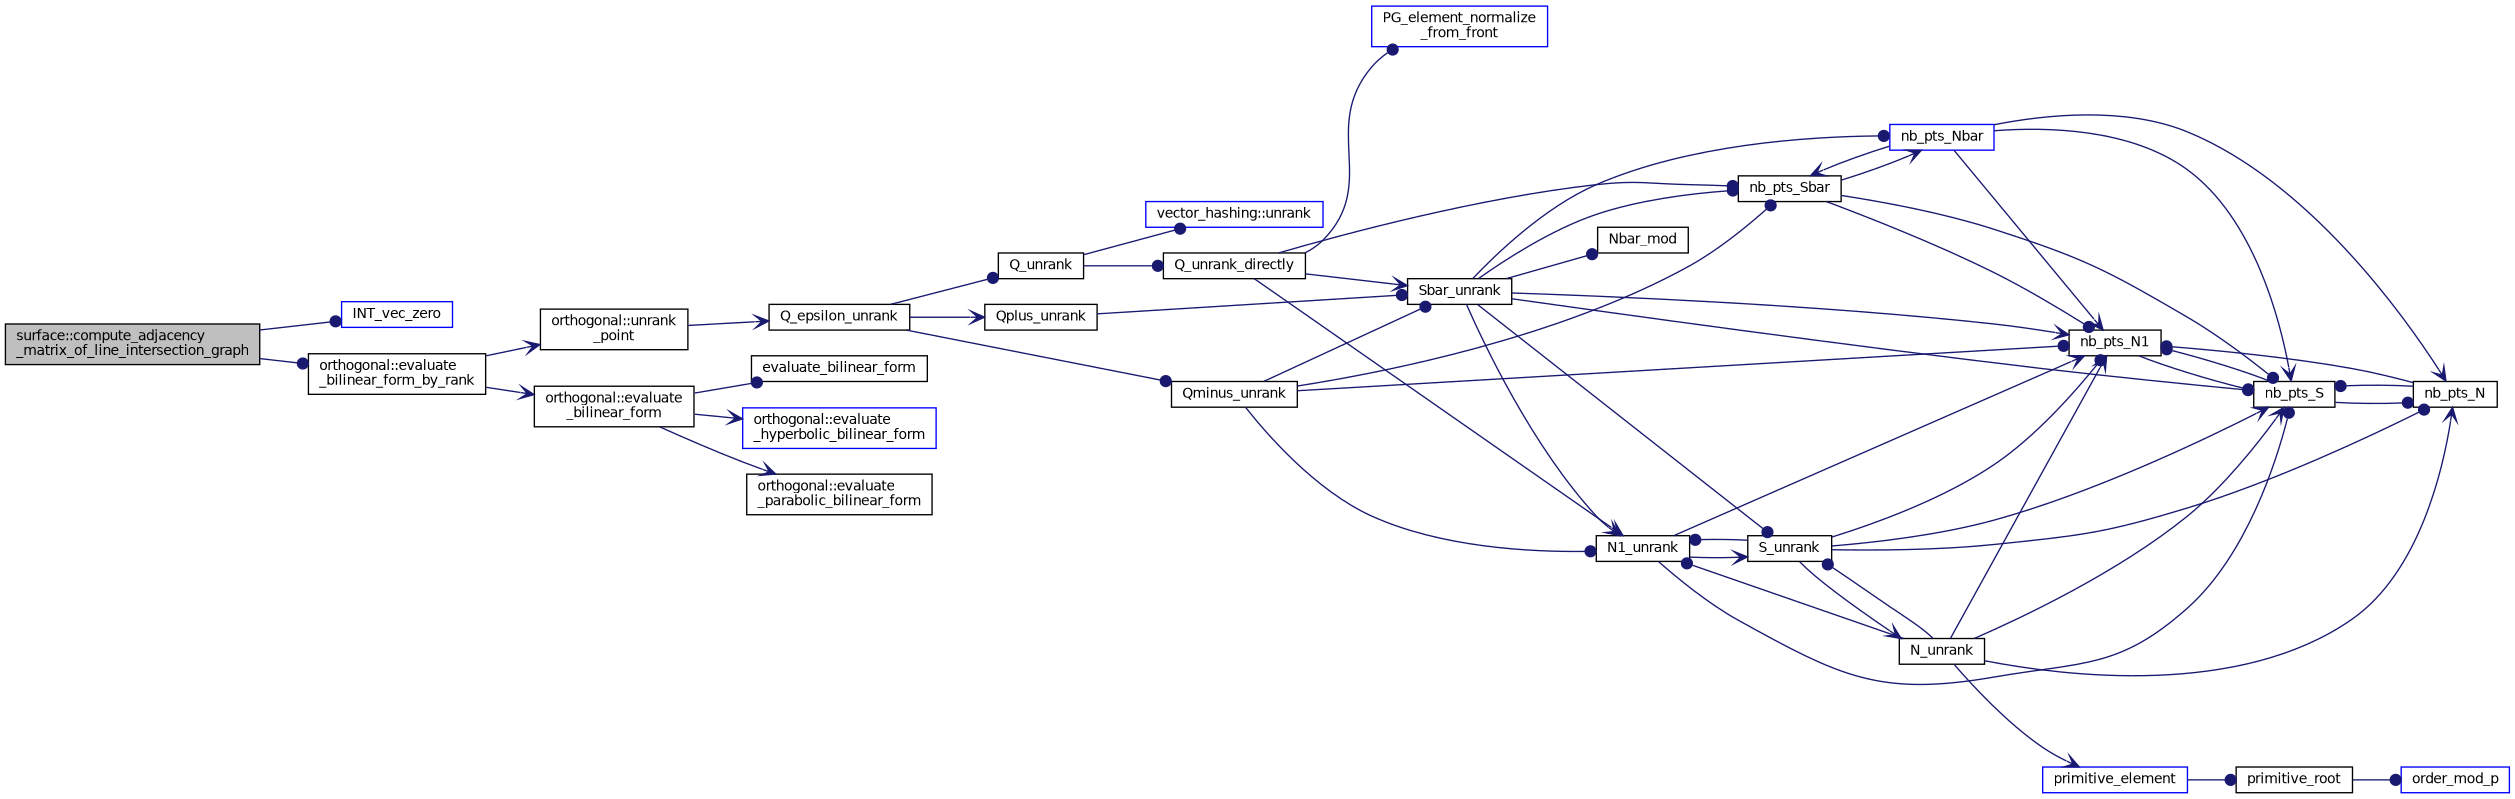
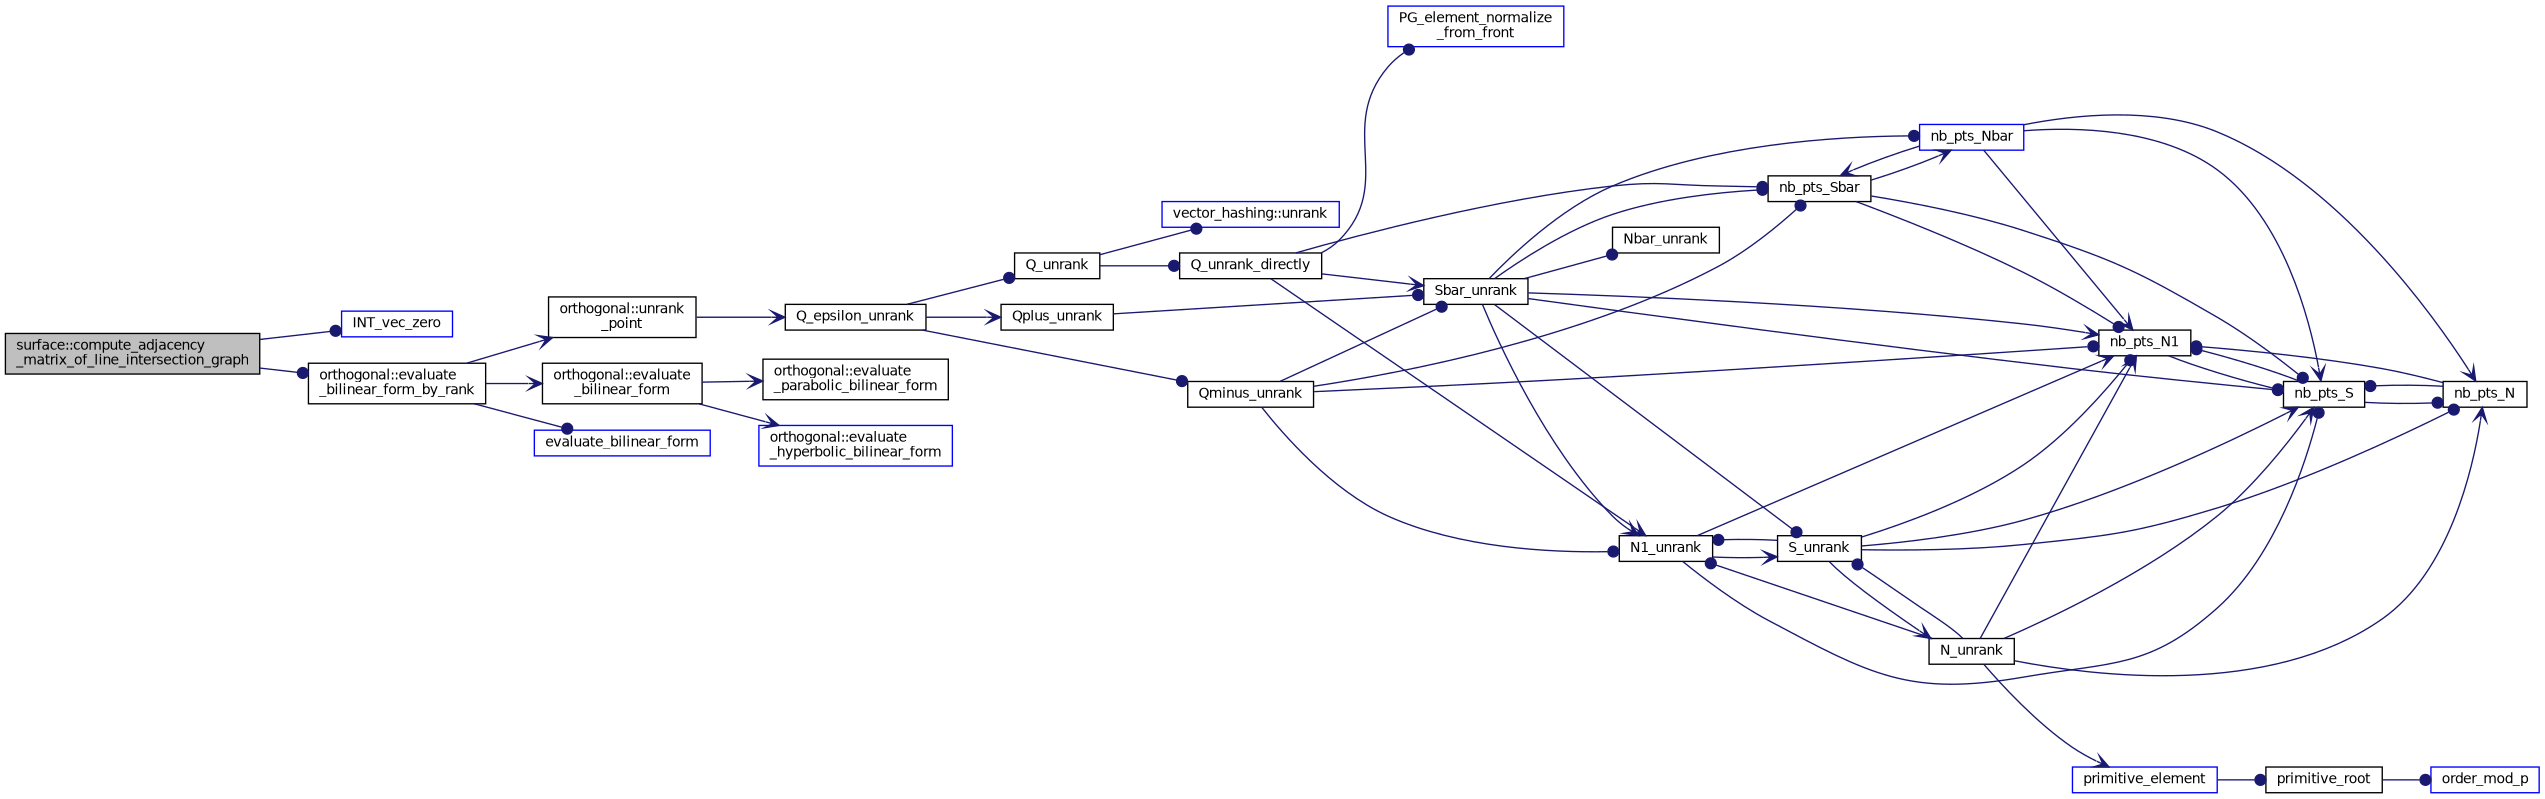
node "Nbar_mod": label "Nbar_mod" -> "Nbar_unrank"
node "evaluate_bilinear_form": color black -> blue
edge "orthogonal::evaluate _bilinear_form" -> "evaluate_bilinear_form": now "orthogonal::evaluate _bilinear_form_by_rank" -> "evaluate_bilinear_form"
